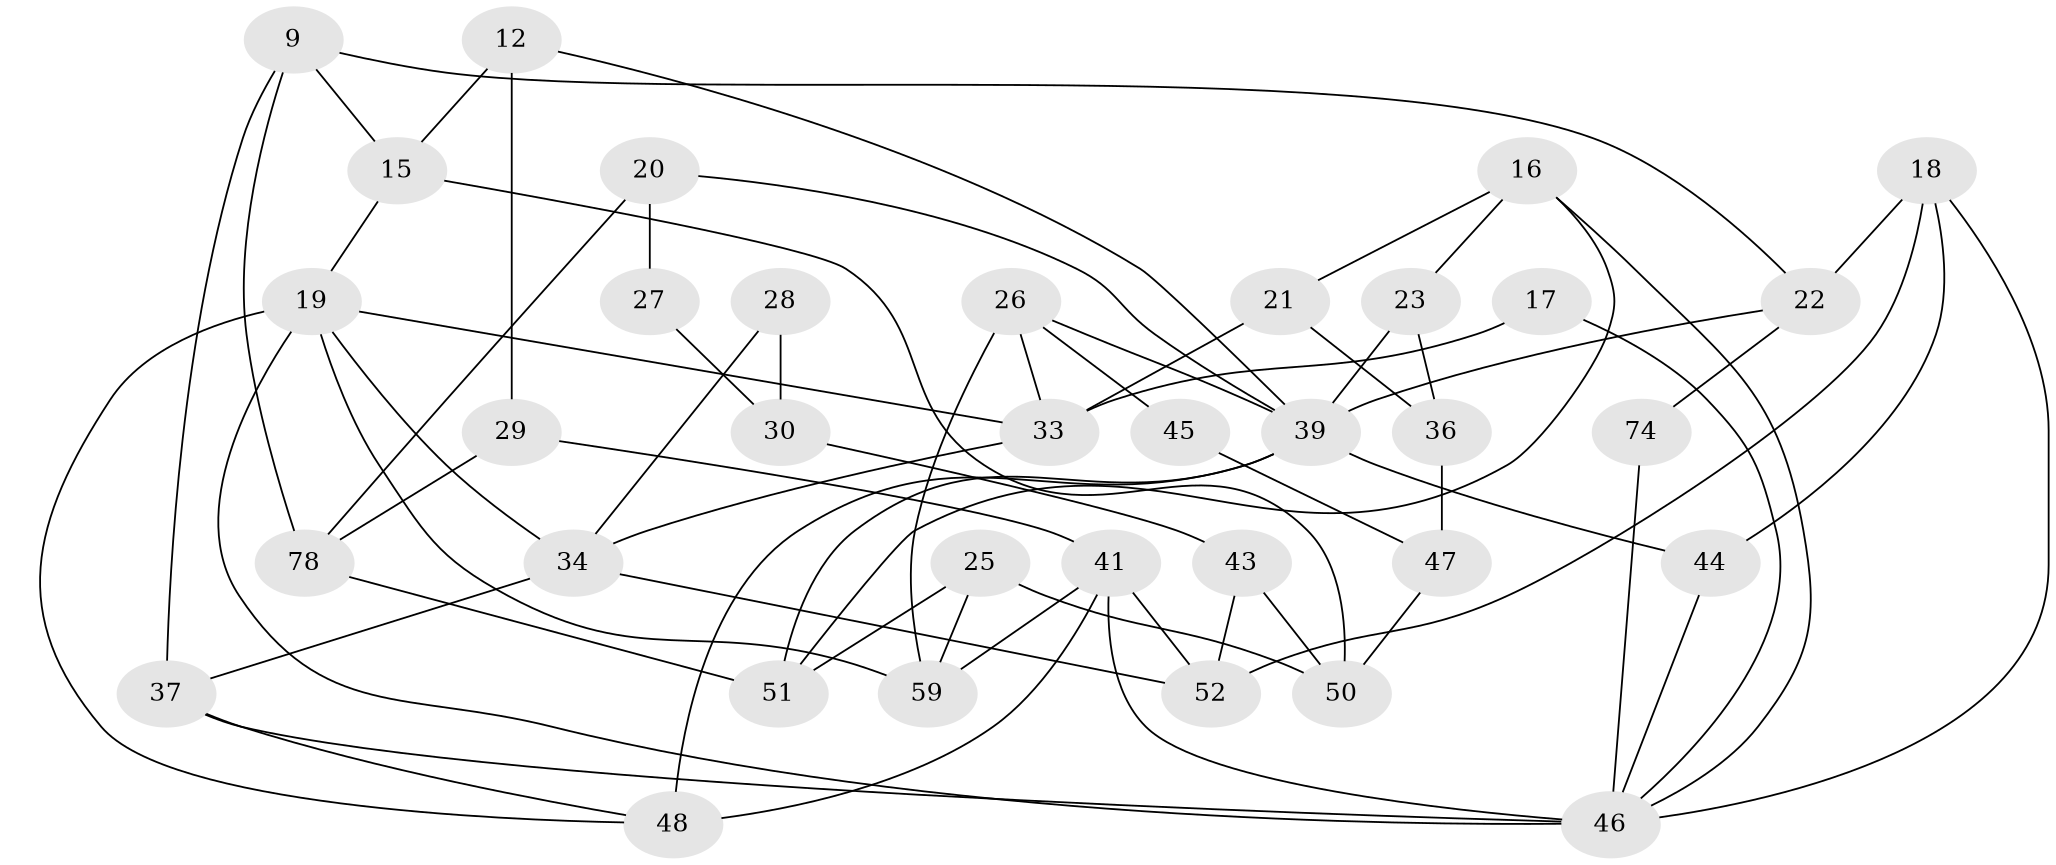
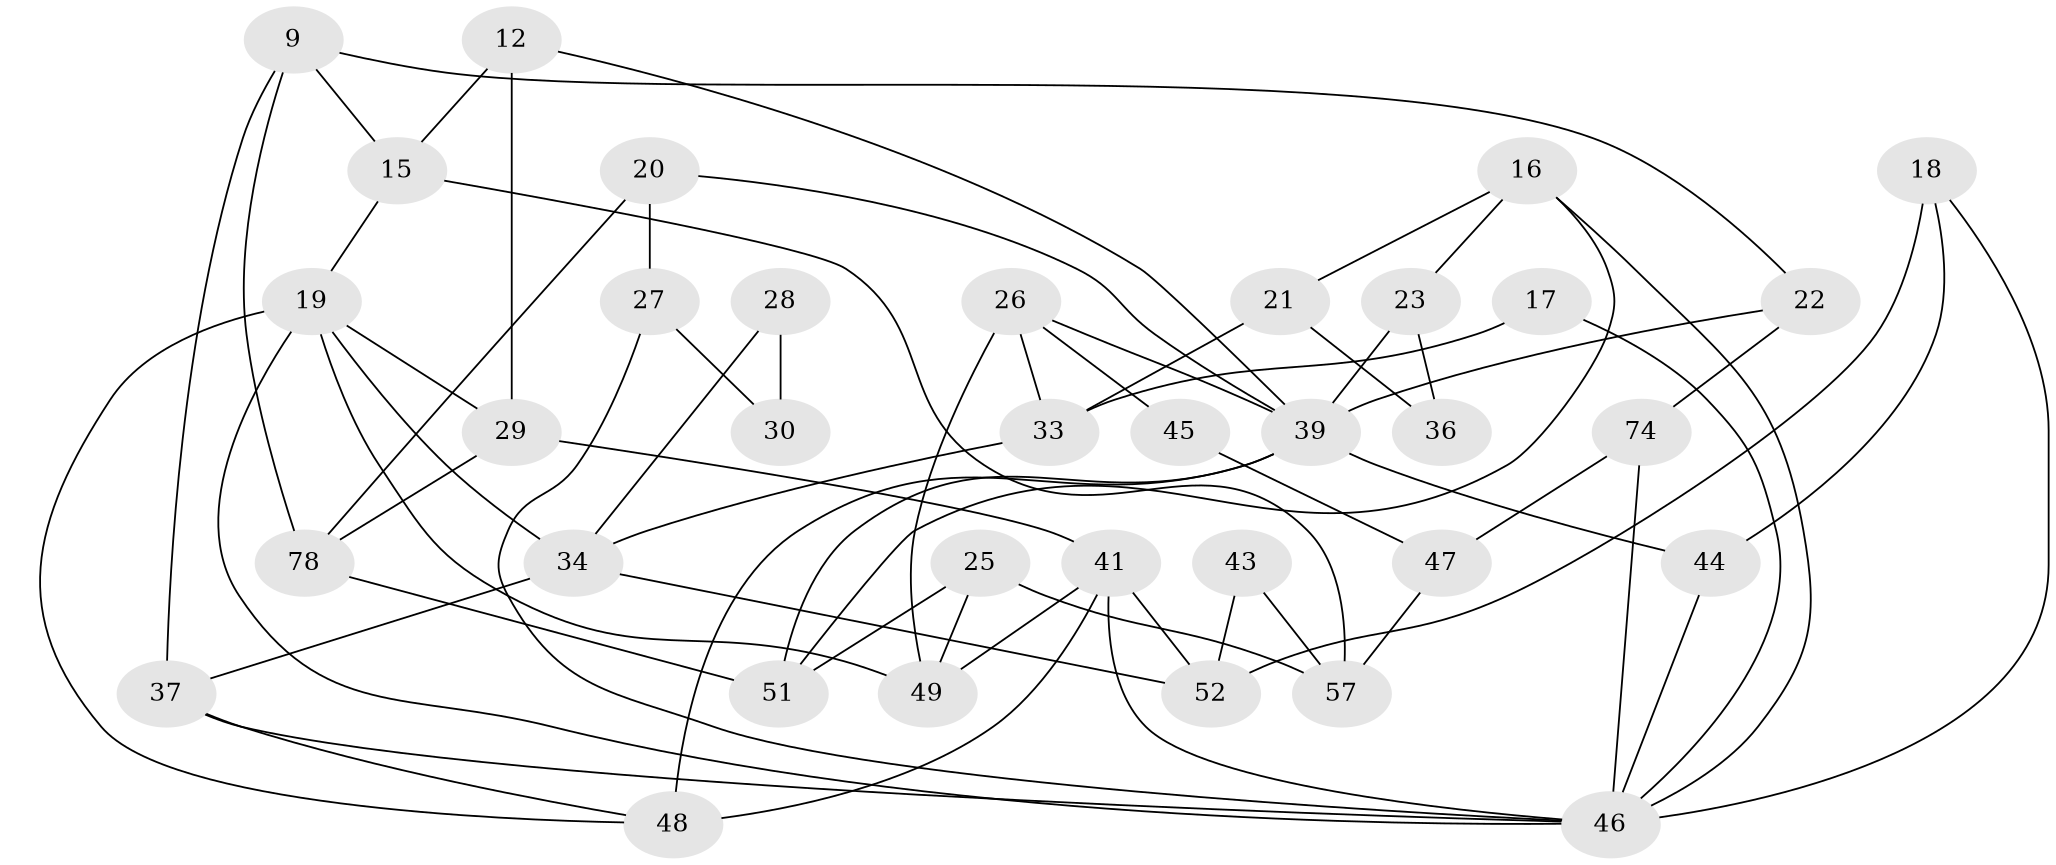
edge "18" -- "22": removed
edge "19" -- "33": now "19" -- "29"
edge "30" -- "43": removed
edge "36" -- "47": now "74" -- "47"
node "59": label "59" -> "49"
node "50": label "50" -> "57"
edge "27" -- "46": added
